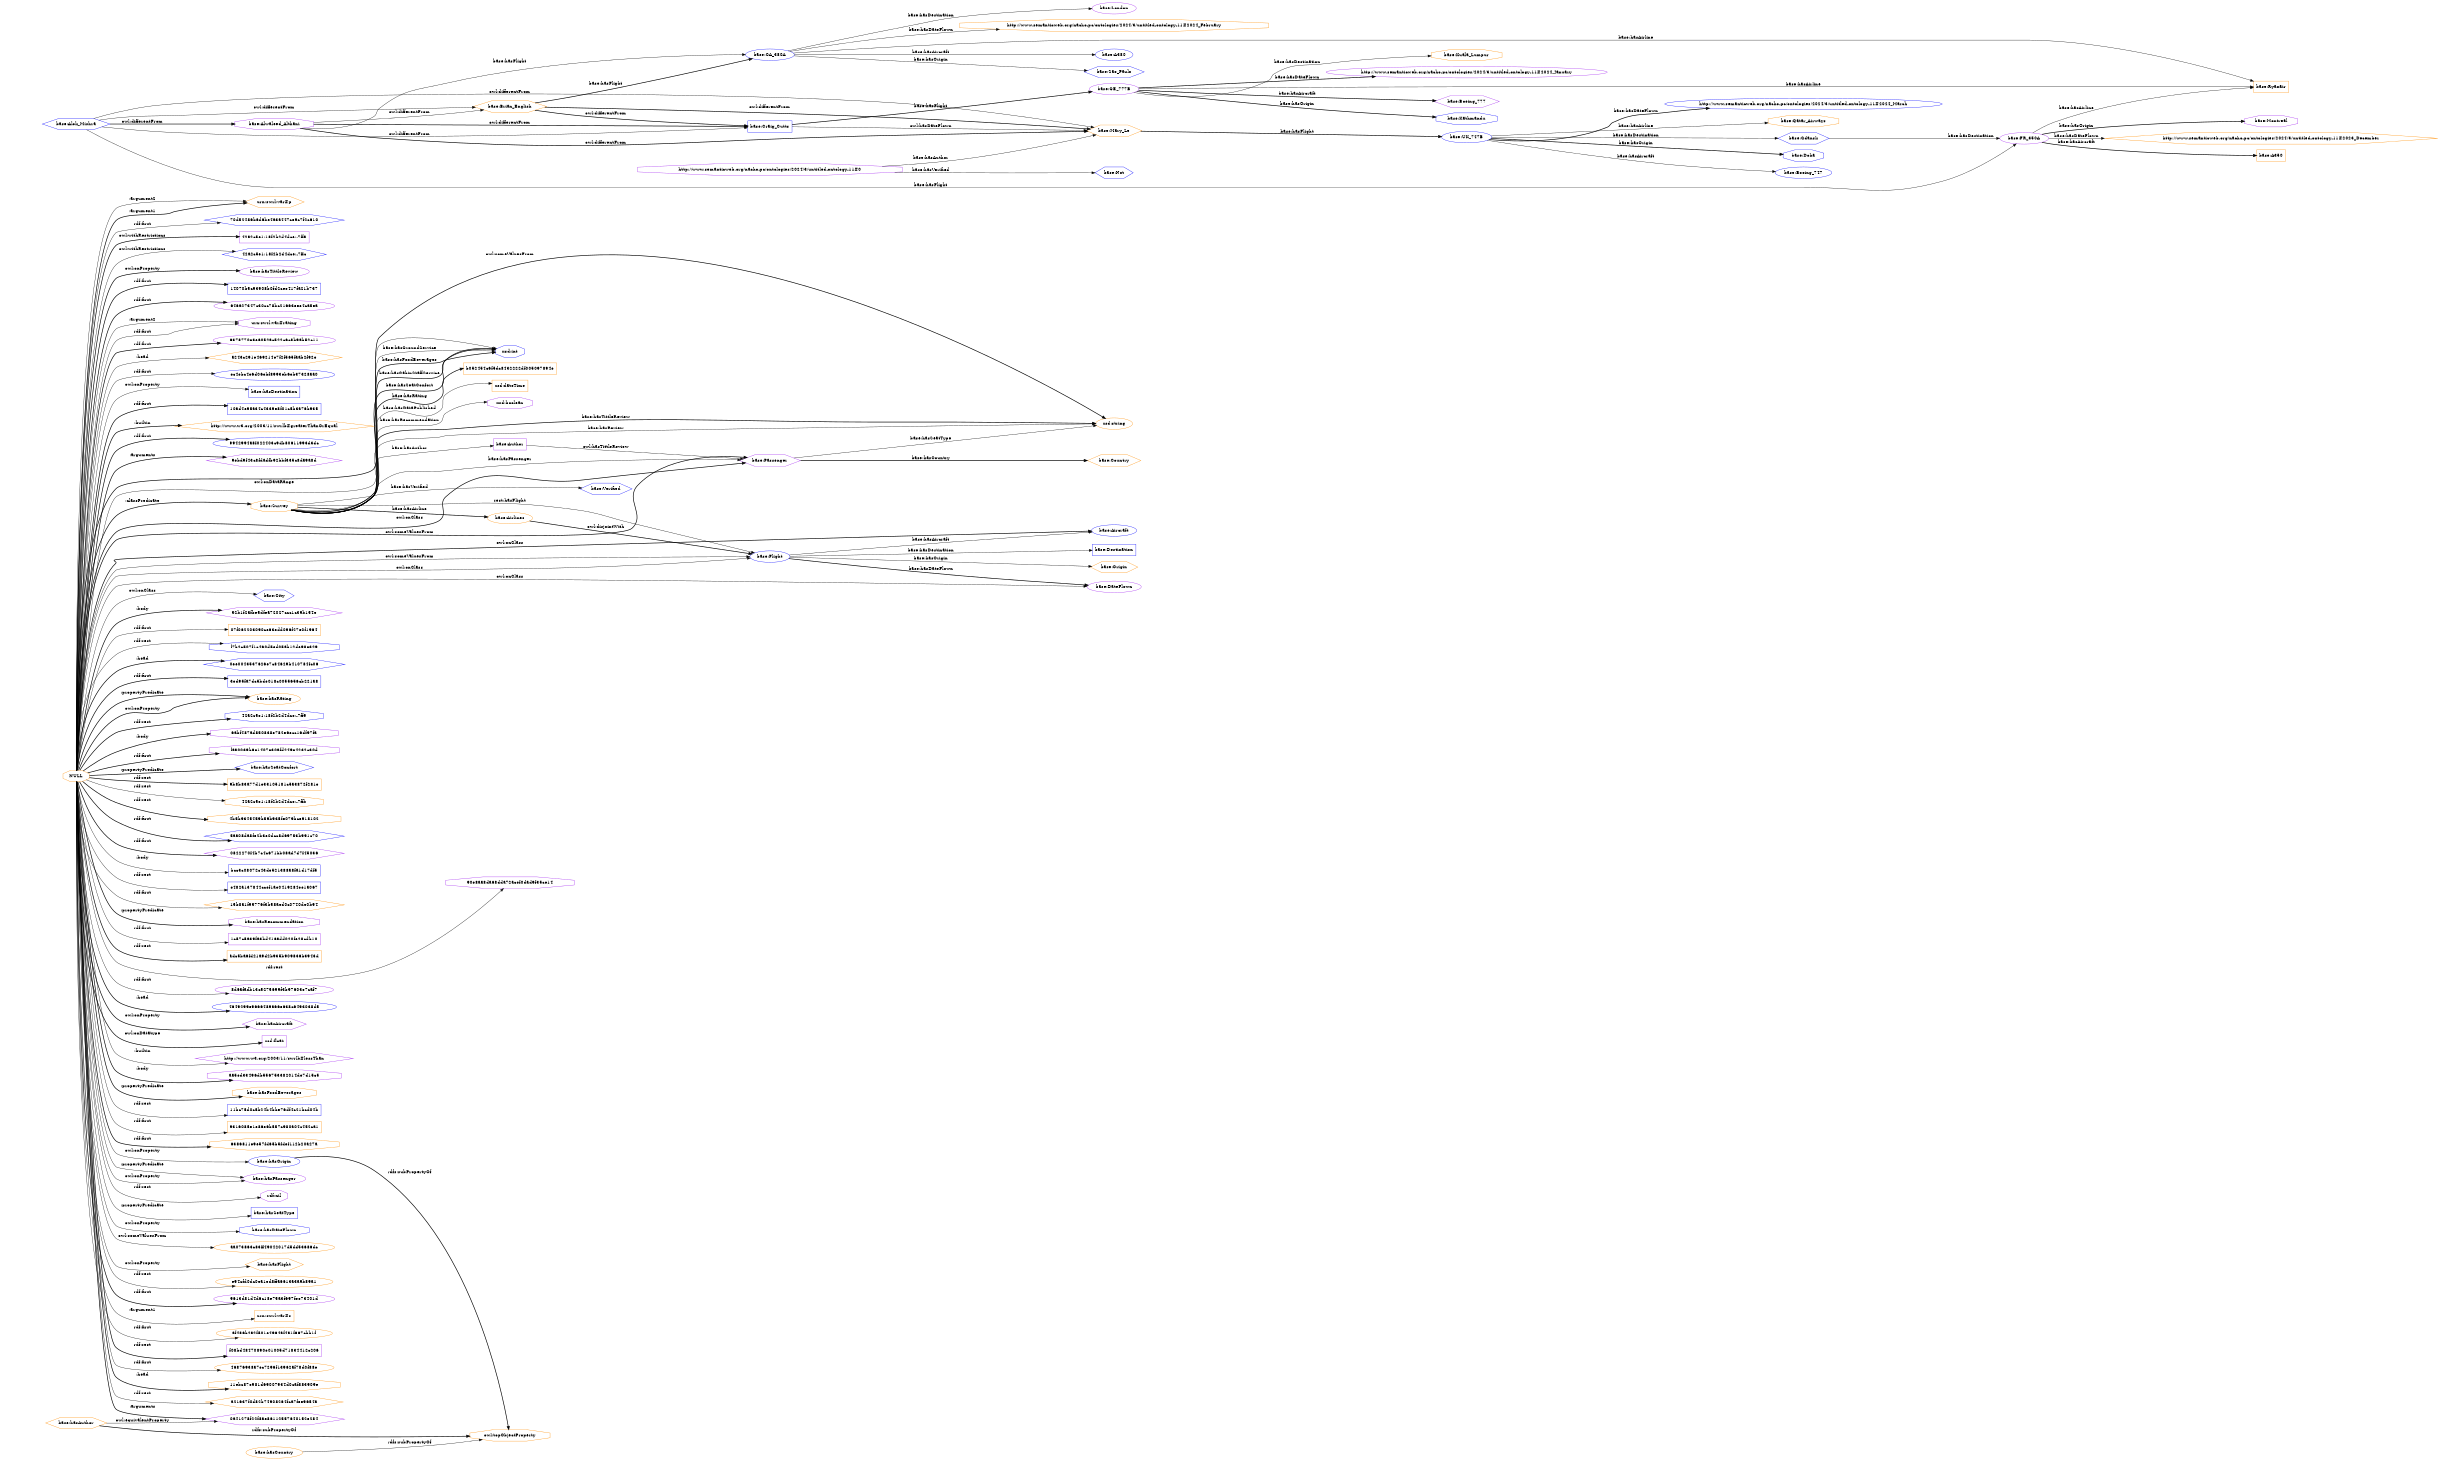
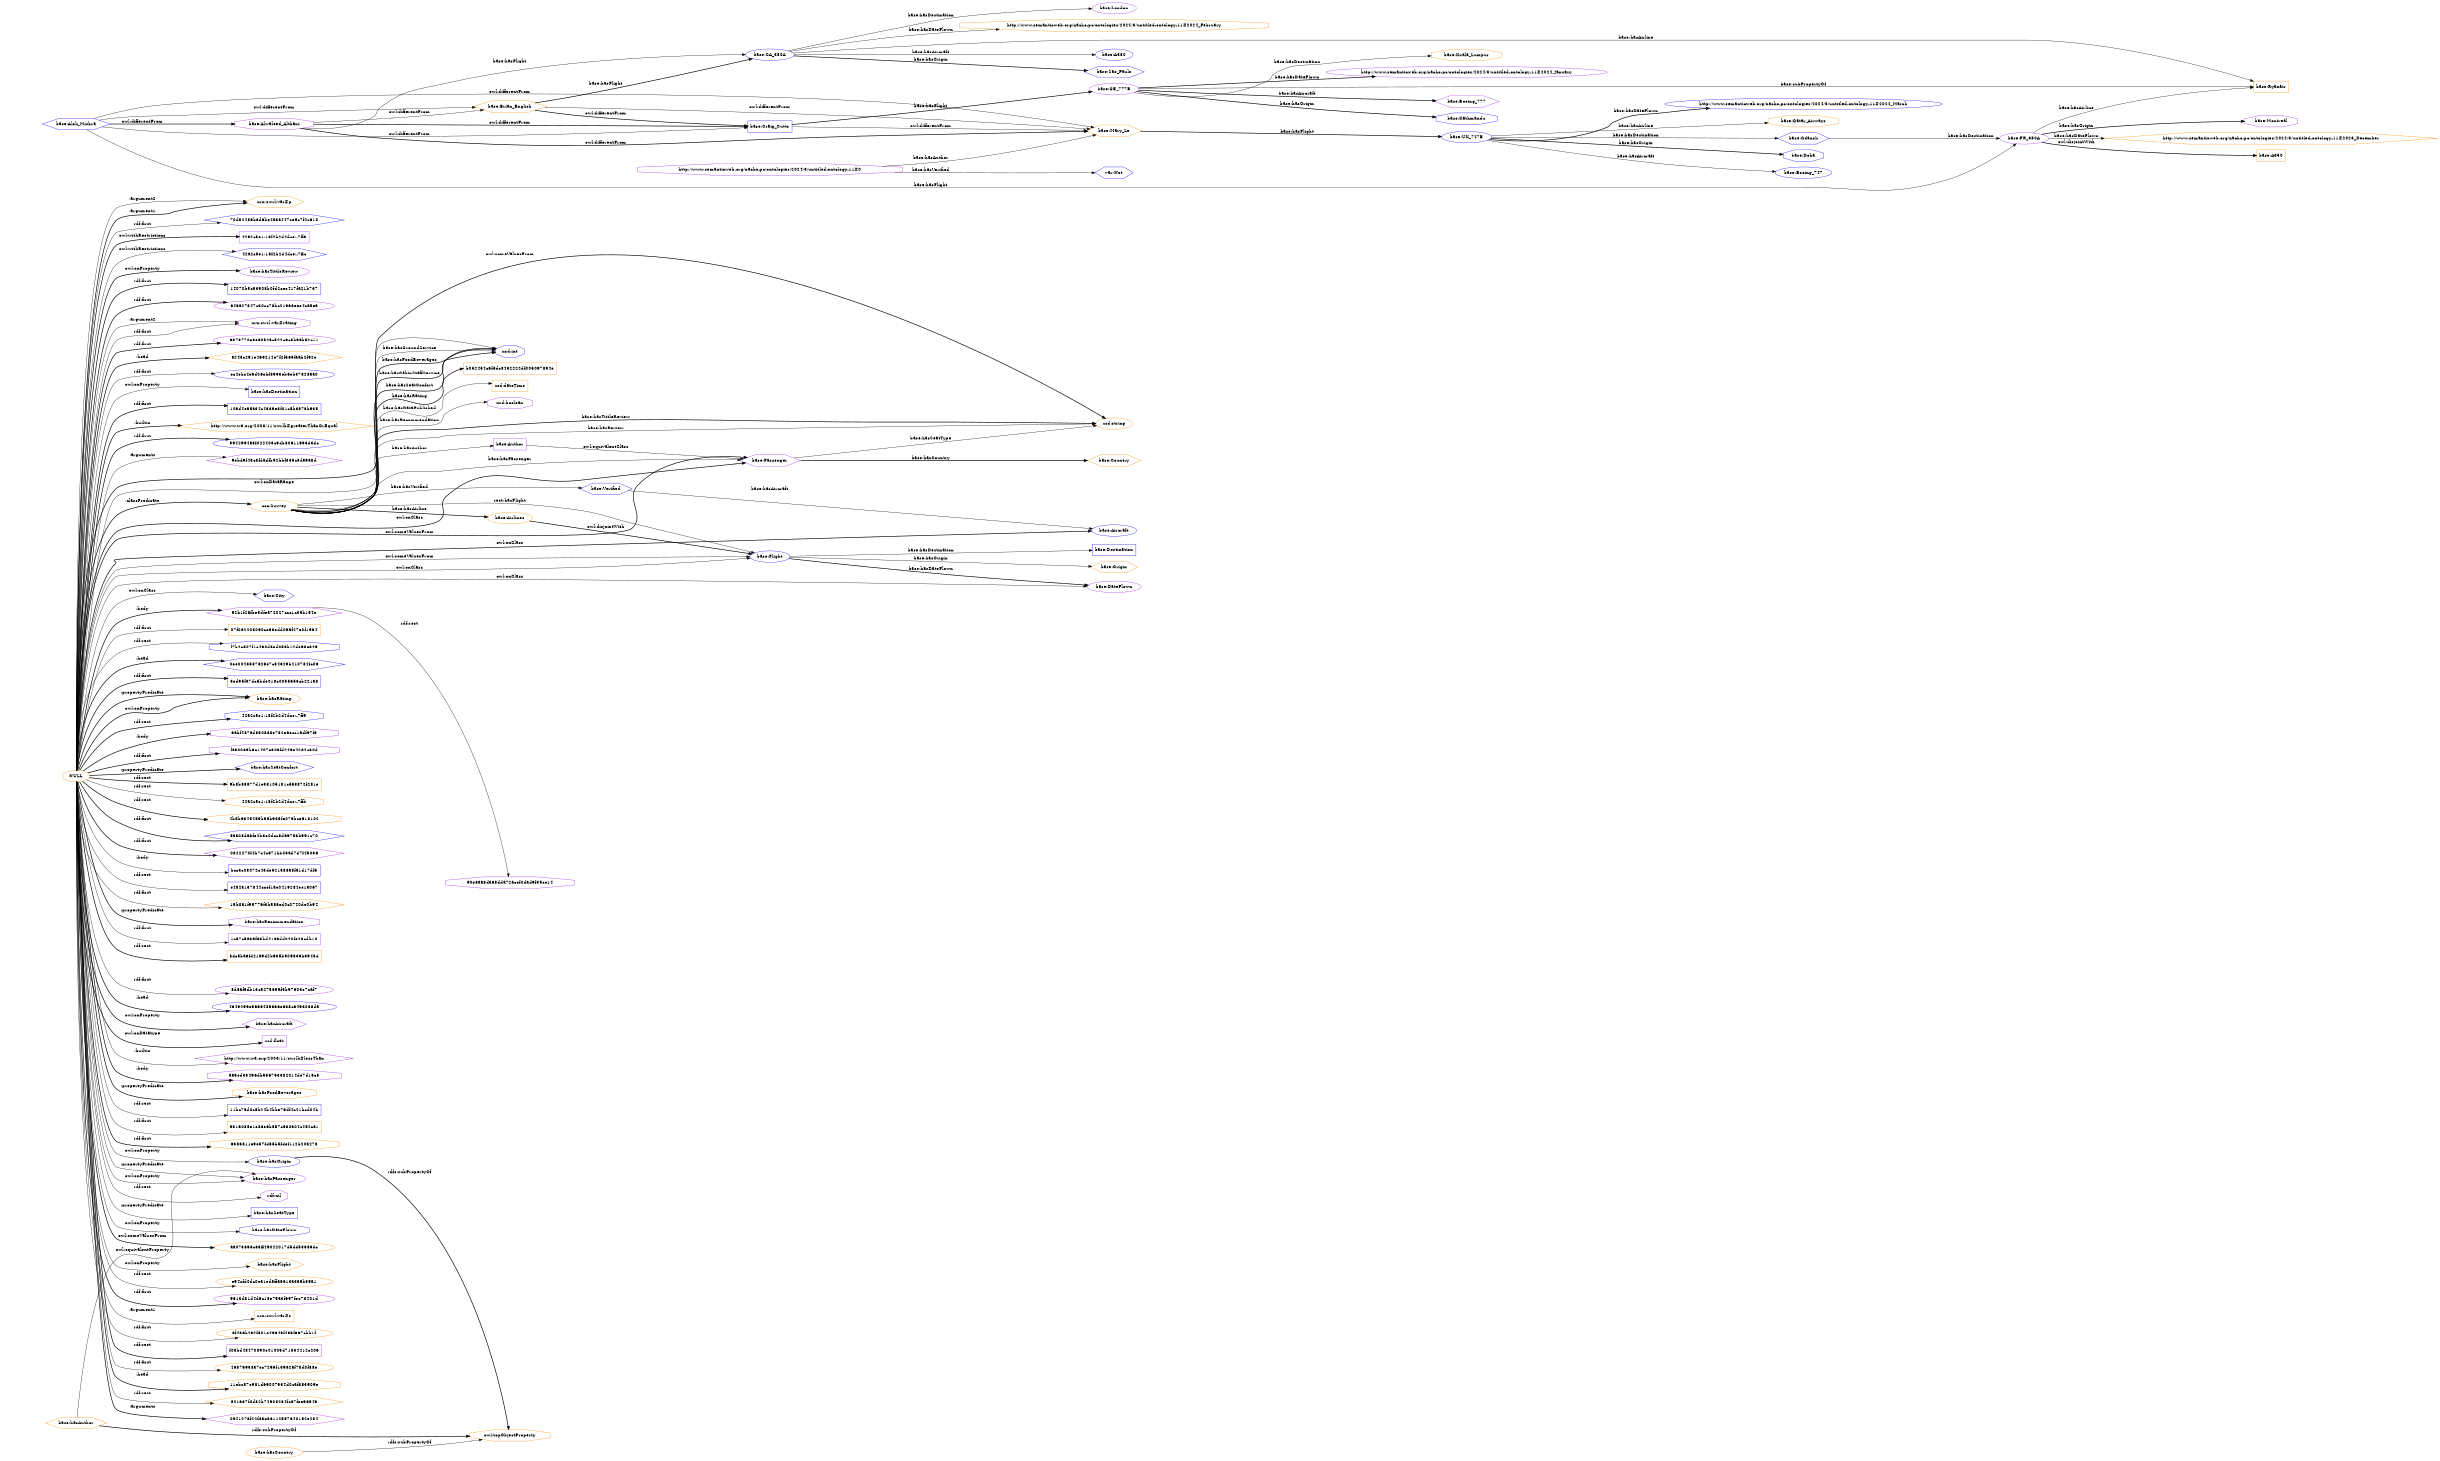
edge "base:CA_380A" -> "base:Sao_Paulo": style solid -> bold
edge "base:GE_777B" -> "base:Ryanair": label "base:hasAirline" -> "base:subPropertyOf"
edge "base:Brian_English" -> "base:Mary_Le": style bold -> solid
edge "base:Craig_Cutts" -> "base:Mary_Le": label "owl:hasDateFlown" -> "owl:differentFrom"
edge "base:FR_350A" -> "base:A350": label "base:hasAircraft" -> "owl:disjointWith"
node "base:Not": label "base:Not" -> "var:Not"
edge "NULL" -> "a243c291e469214e7f2f565faab2f92e": style solid -> bold
edge "base:Author" -> "base:Passenger": label "owl:hasTittleReview" -> "owl:equivalentClass"
node "base:Survey": label "base:Survey" -> "ccc:Survey"
edge "base:Flight" -> "base:Aircraft": now "base:Verified" -> "base:Aircraft"
edge "NULL" -> "9ebd9f43c8fdadfb92bbf335c8da9a8d": style bold -> solid
edge "NULL" -> "90e8aa8da68dda72acef0dad9f35ce14": now "52b1f2afbe5dfea72027ccc1c39b154e" -> "90e8aa8da68dda72acef0dad9f35ce14"
edge "NULL" -> "aa073863c83ff49042017d5dd53686dc": style solid -> bold
node "af486b2a2f501e4964af4a1f667cbb1f": label "af486b2a2f501e4964af4a1f667cbb1f" -> "af486b2a2f501e4964af4a5f667cbb1f"
edge "base:hasAuthor" -> "0a41278f22f8ae86112557640152e284": now "base:hasAuthor" -> "base:hasPassenger"
